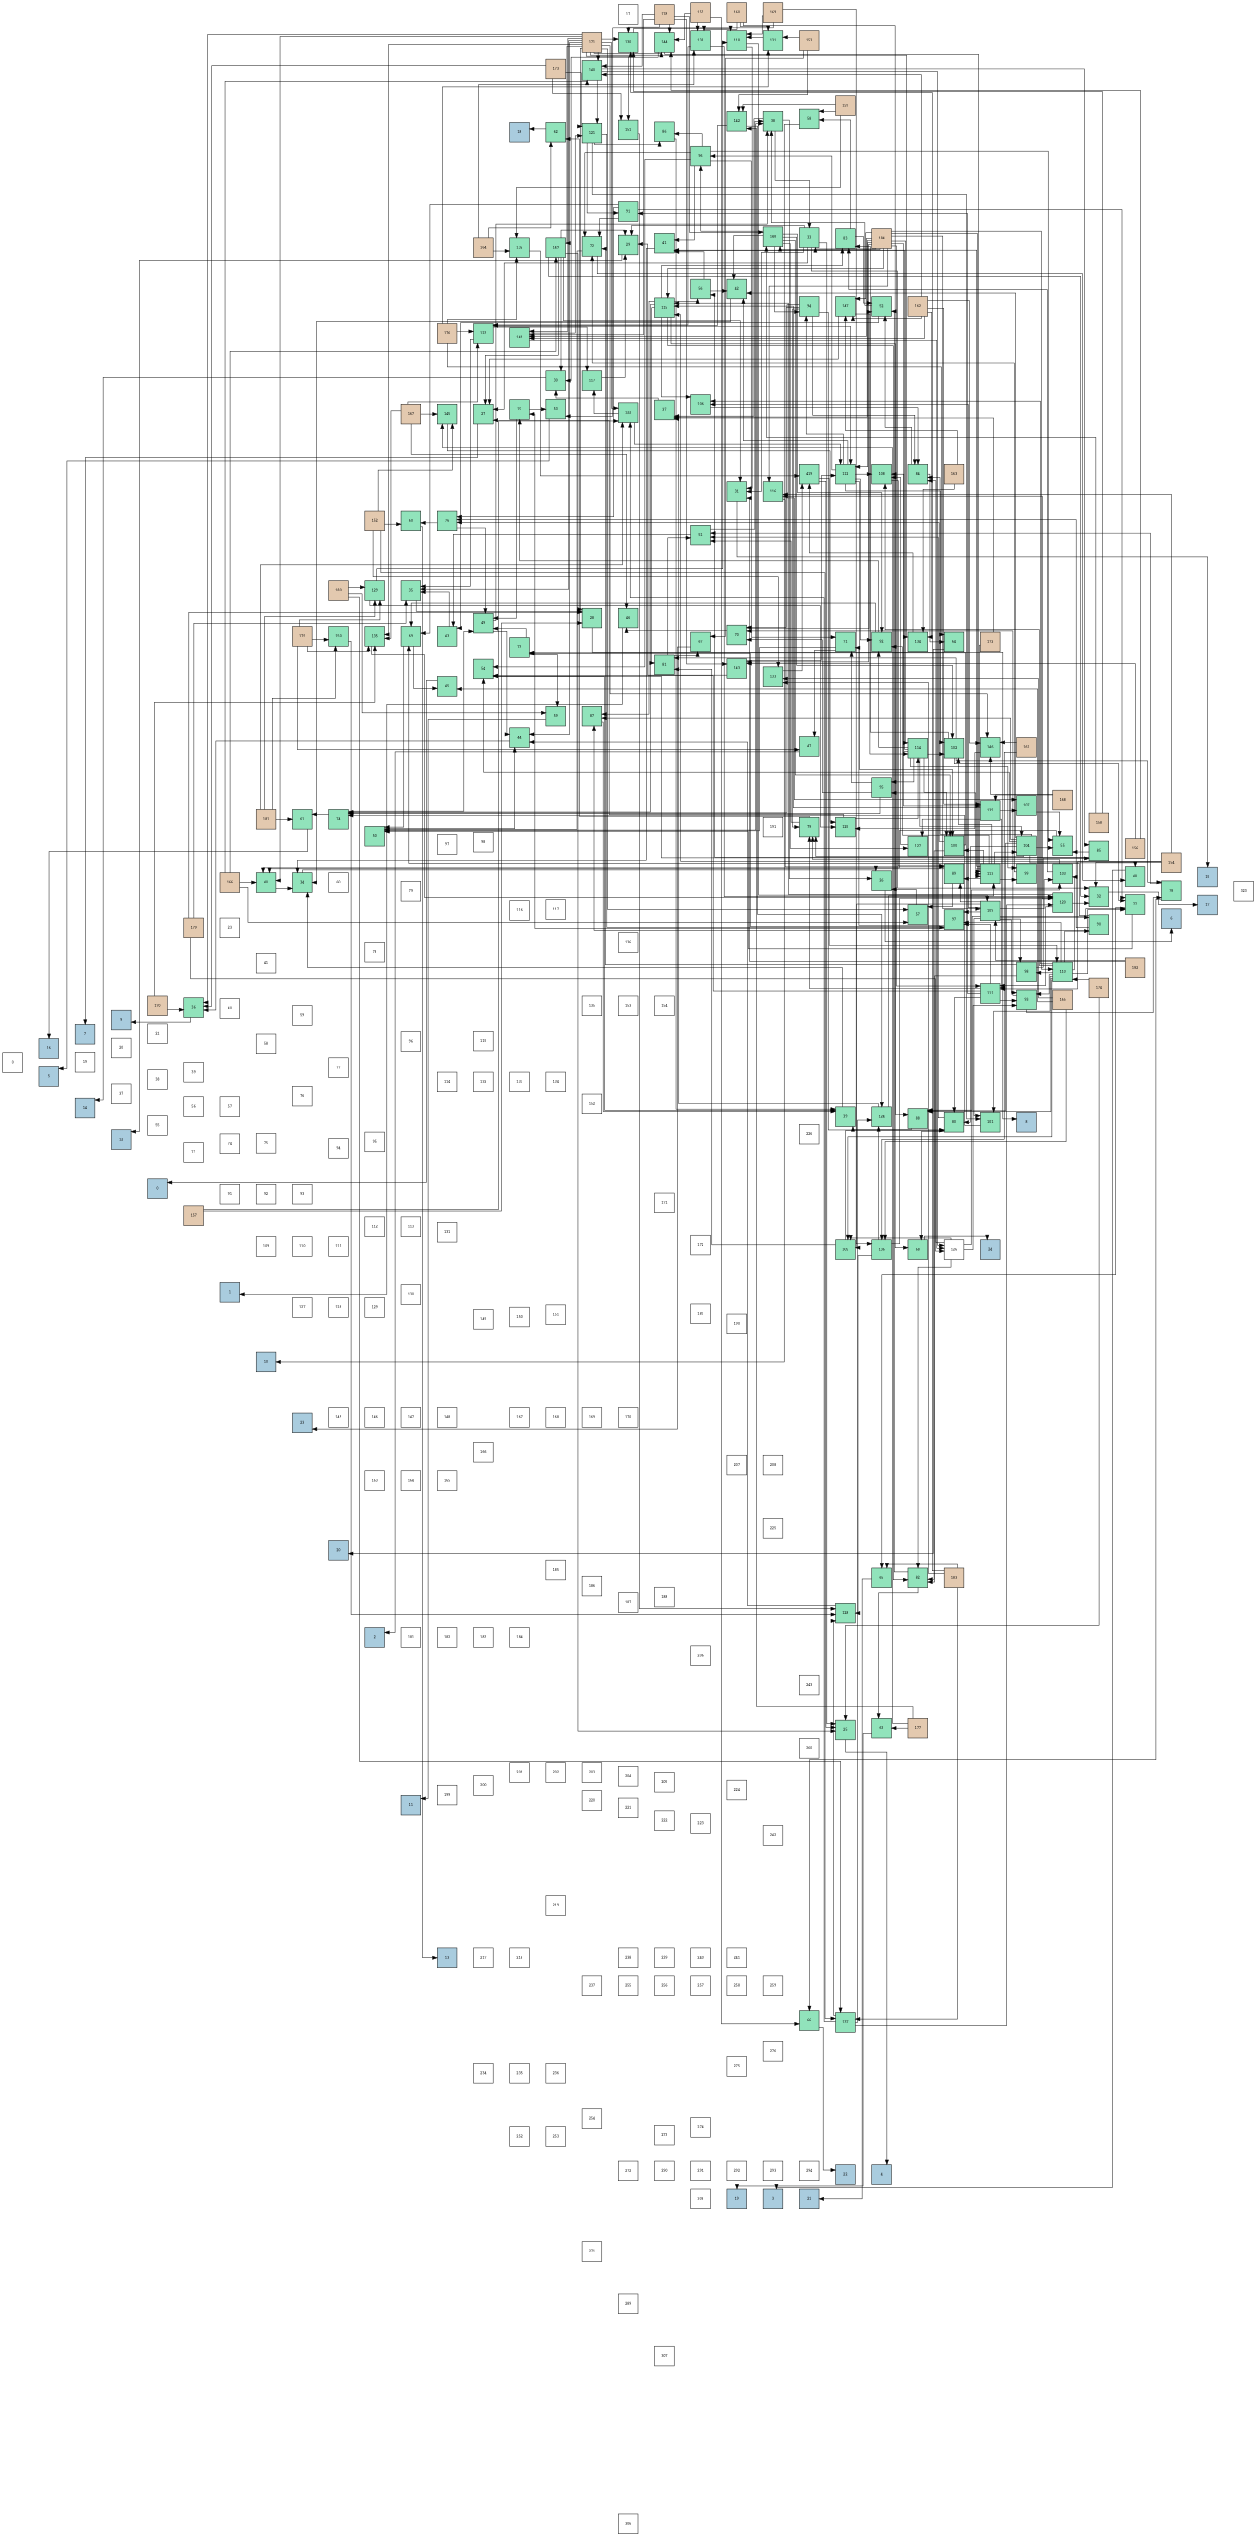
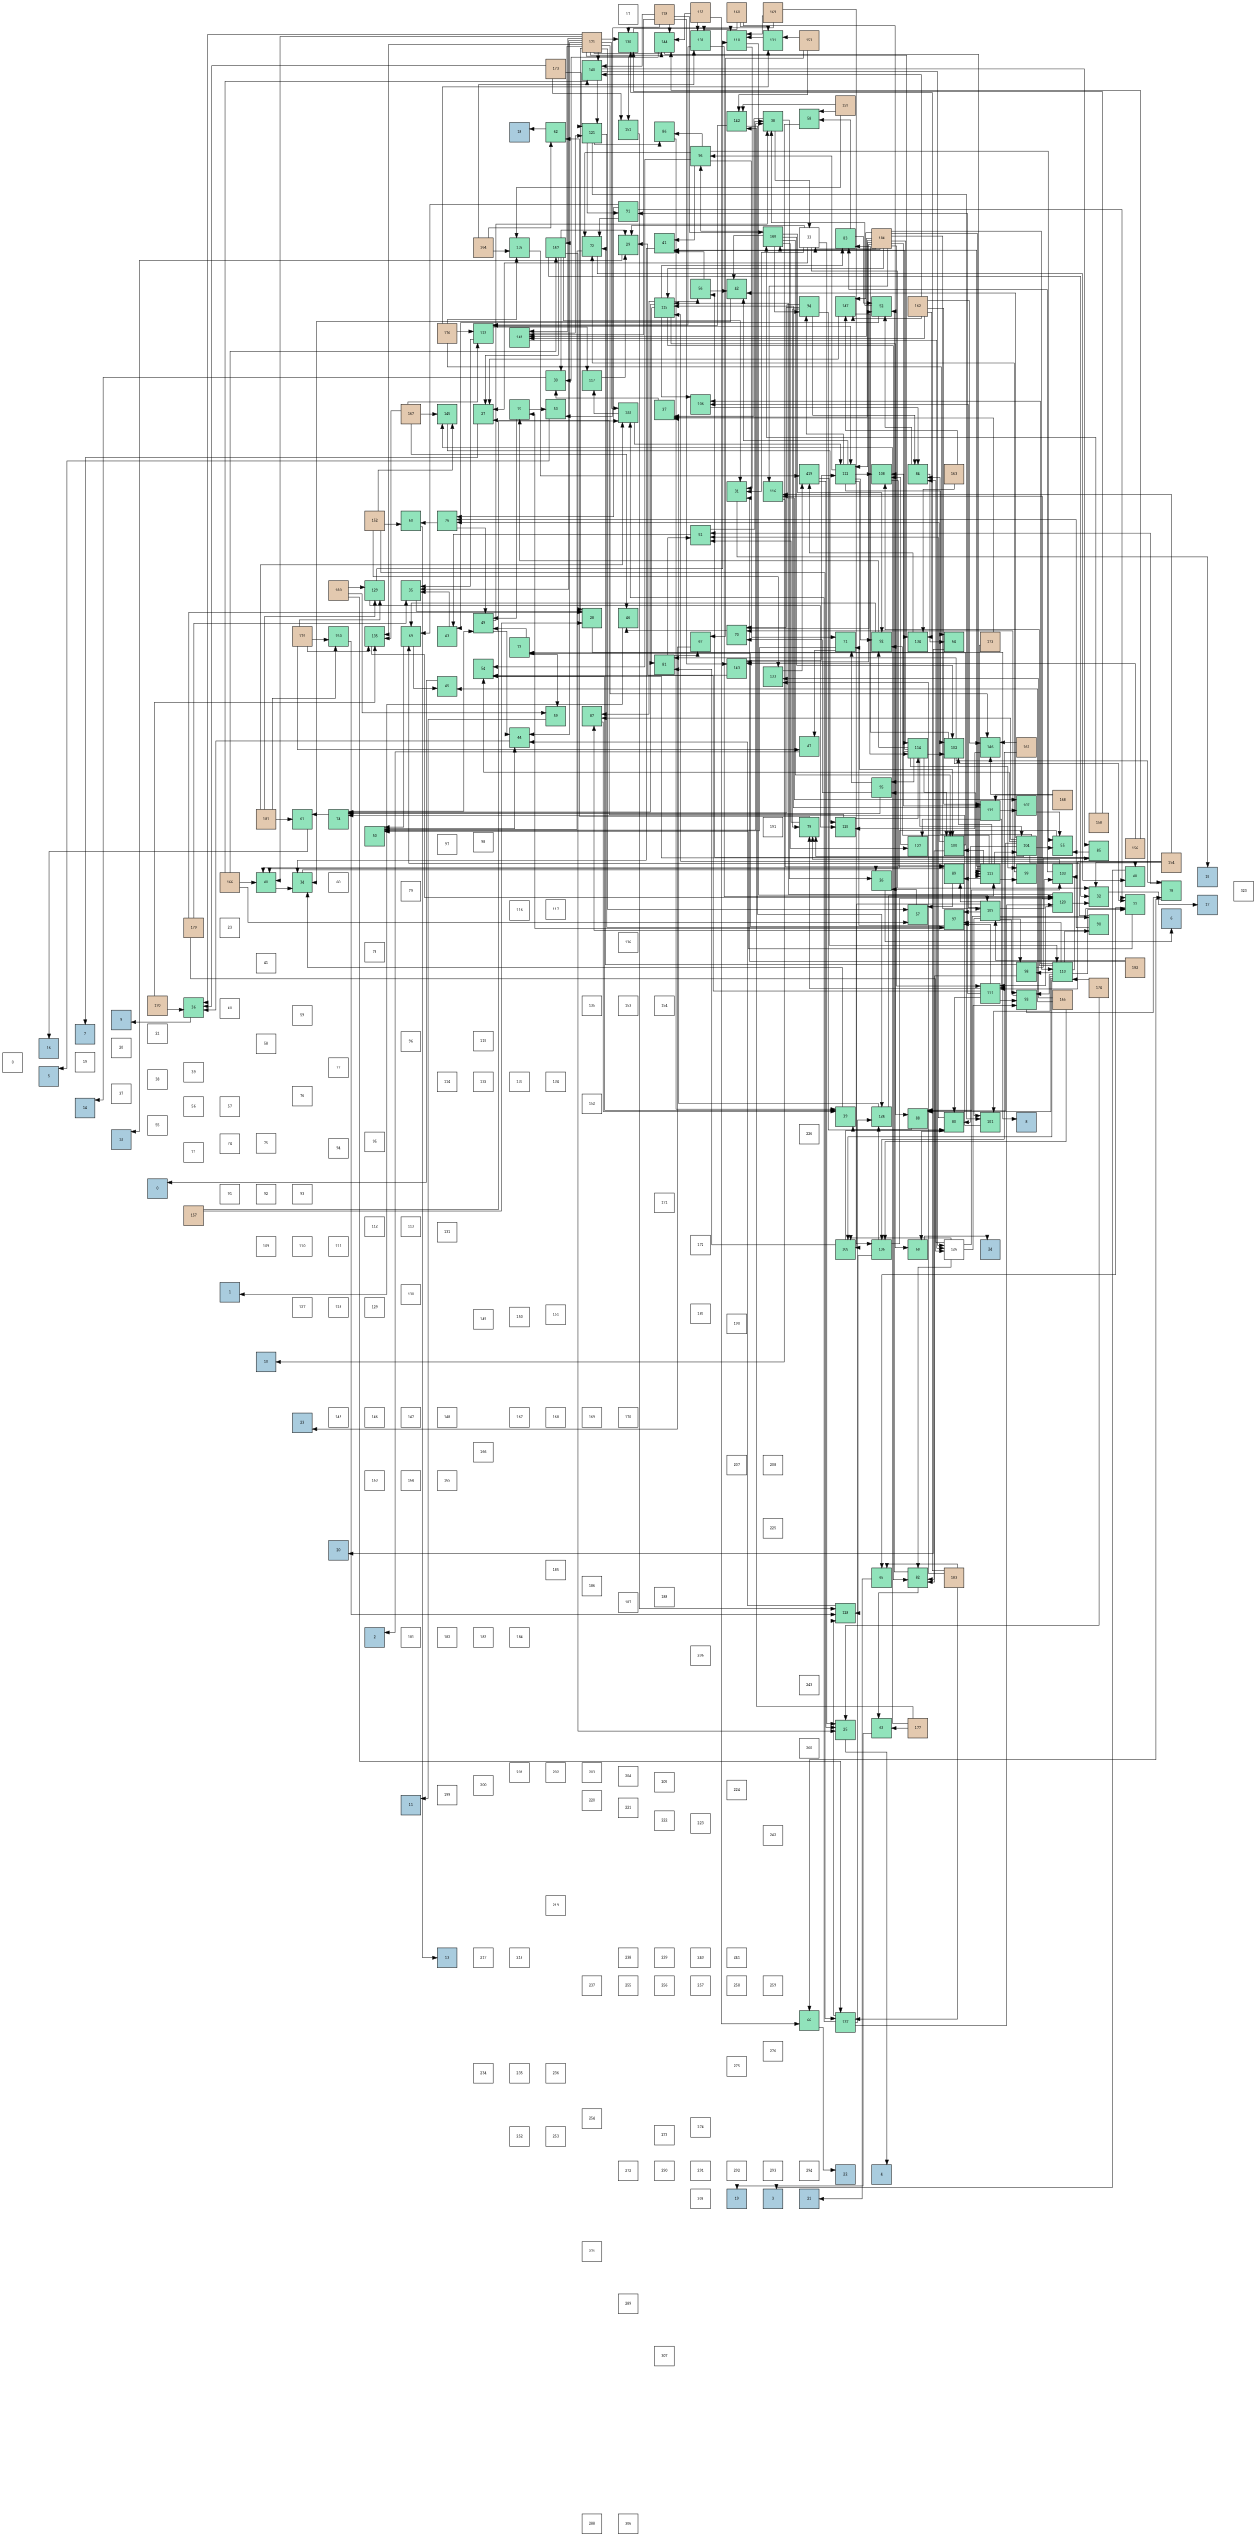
node "33": fillcolor #91e3bb -> #ffffff
node "288": added
